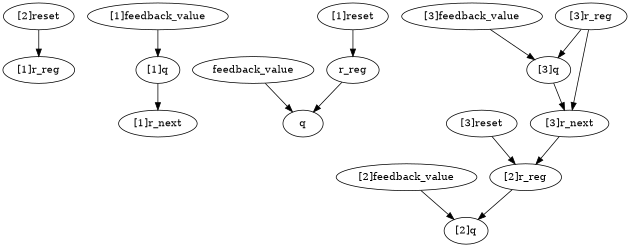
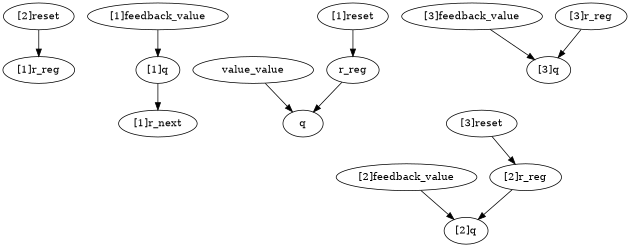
node "feedback_value": label "feedback_value" -> "value_value"
node "[3]r_next": removed
